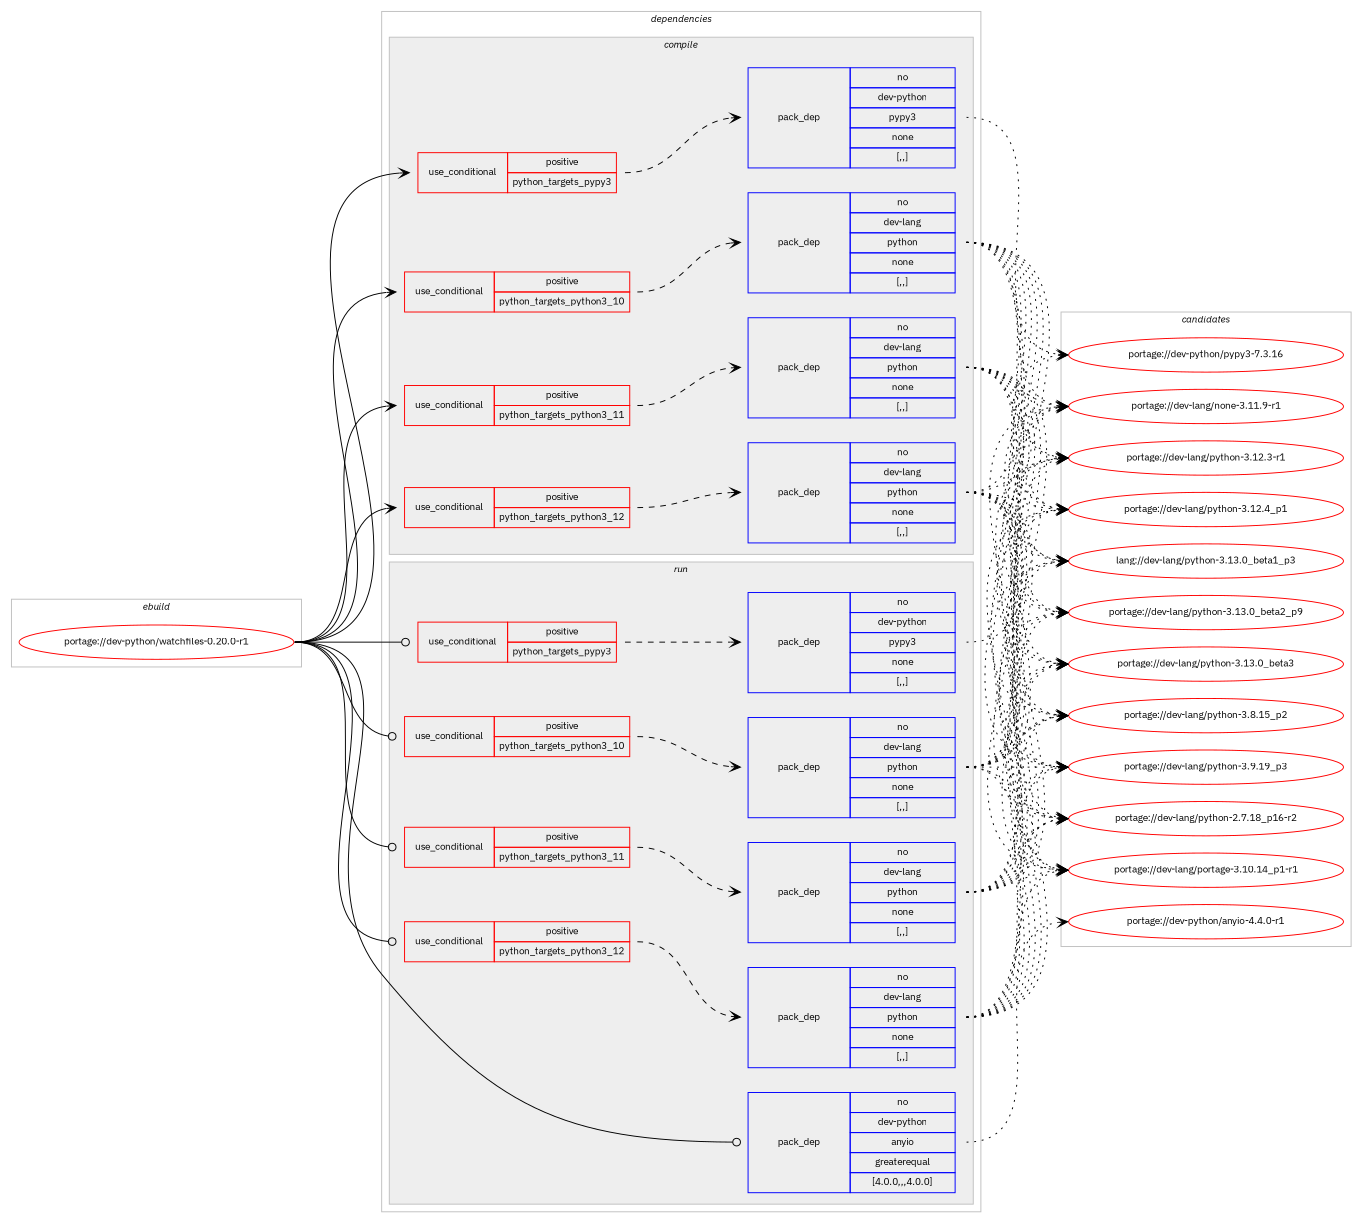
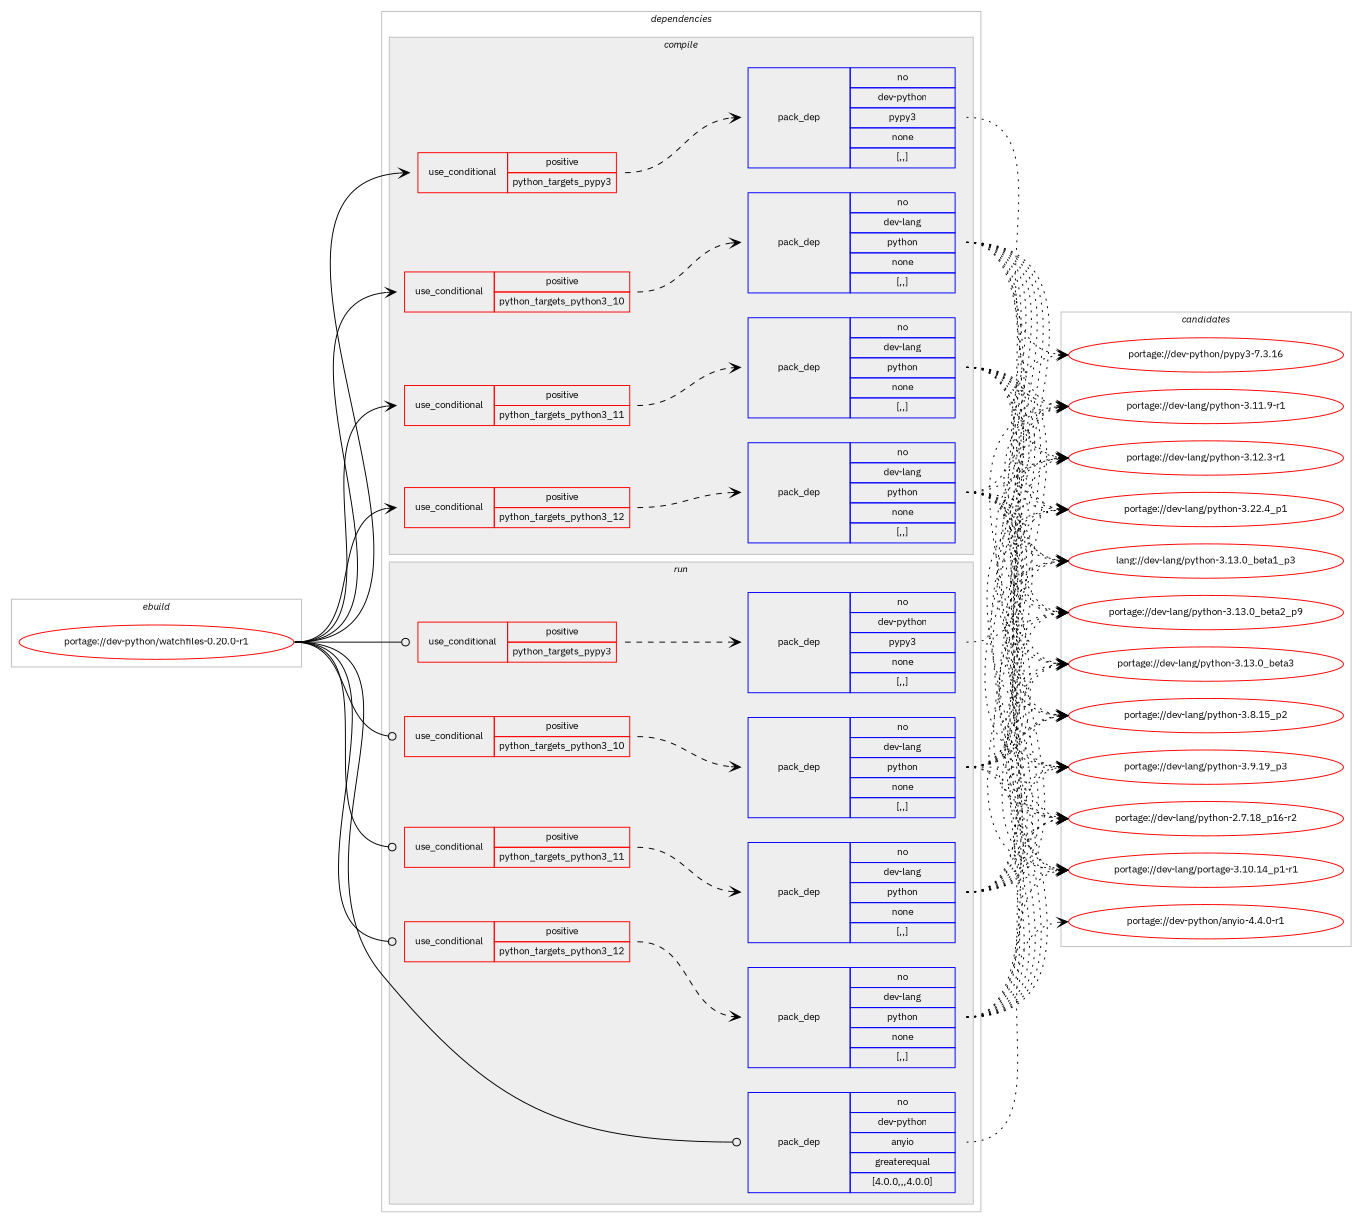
node "portage://dev-lang/none-3.11.9-r1": label "portage://dev-lang/none-3.11.9-r1" -> "portage://dev-lang/python-3.11.9-r1"
node "portage://dev-lang/python-3.12.4_p1": label "portage://dev-lang/python-3.12.4_p1" -> "portage://dev-lang/python-3.22.4_p1"
